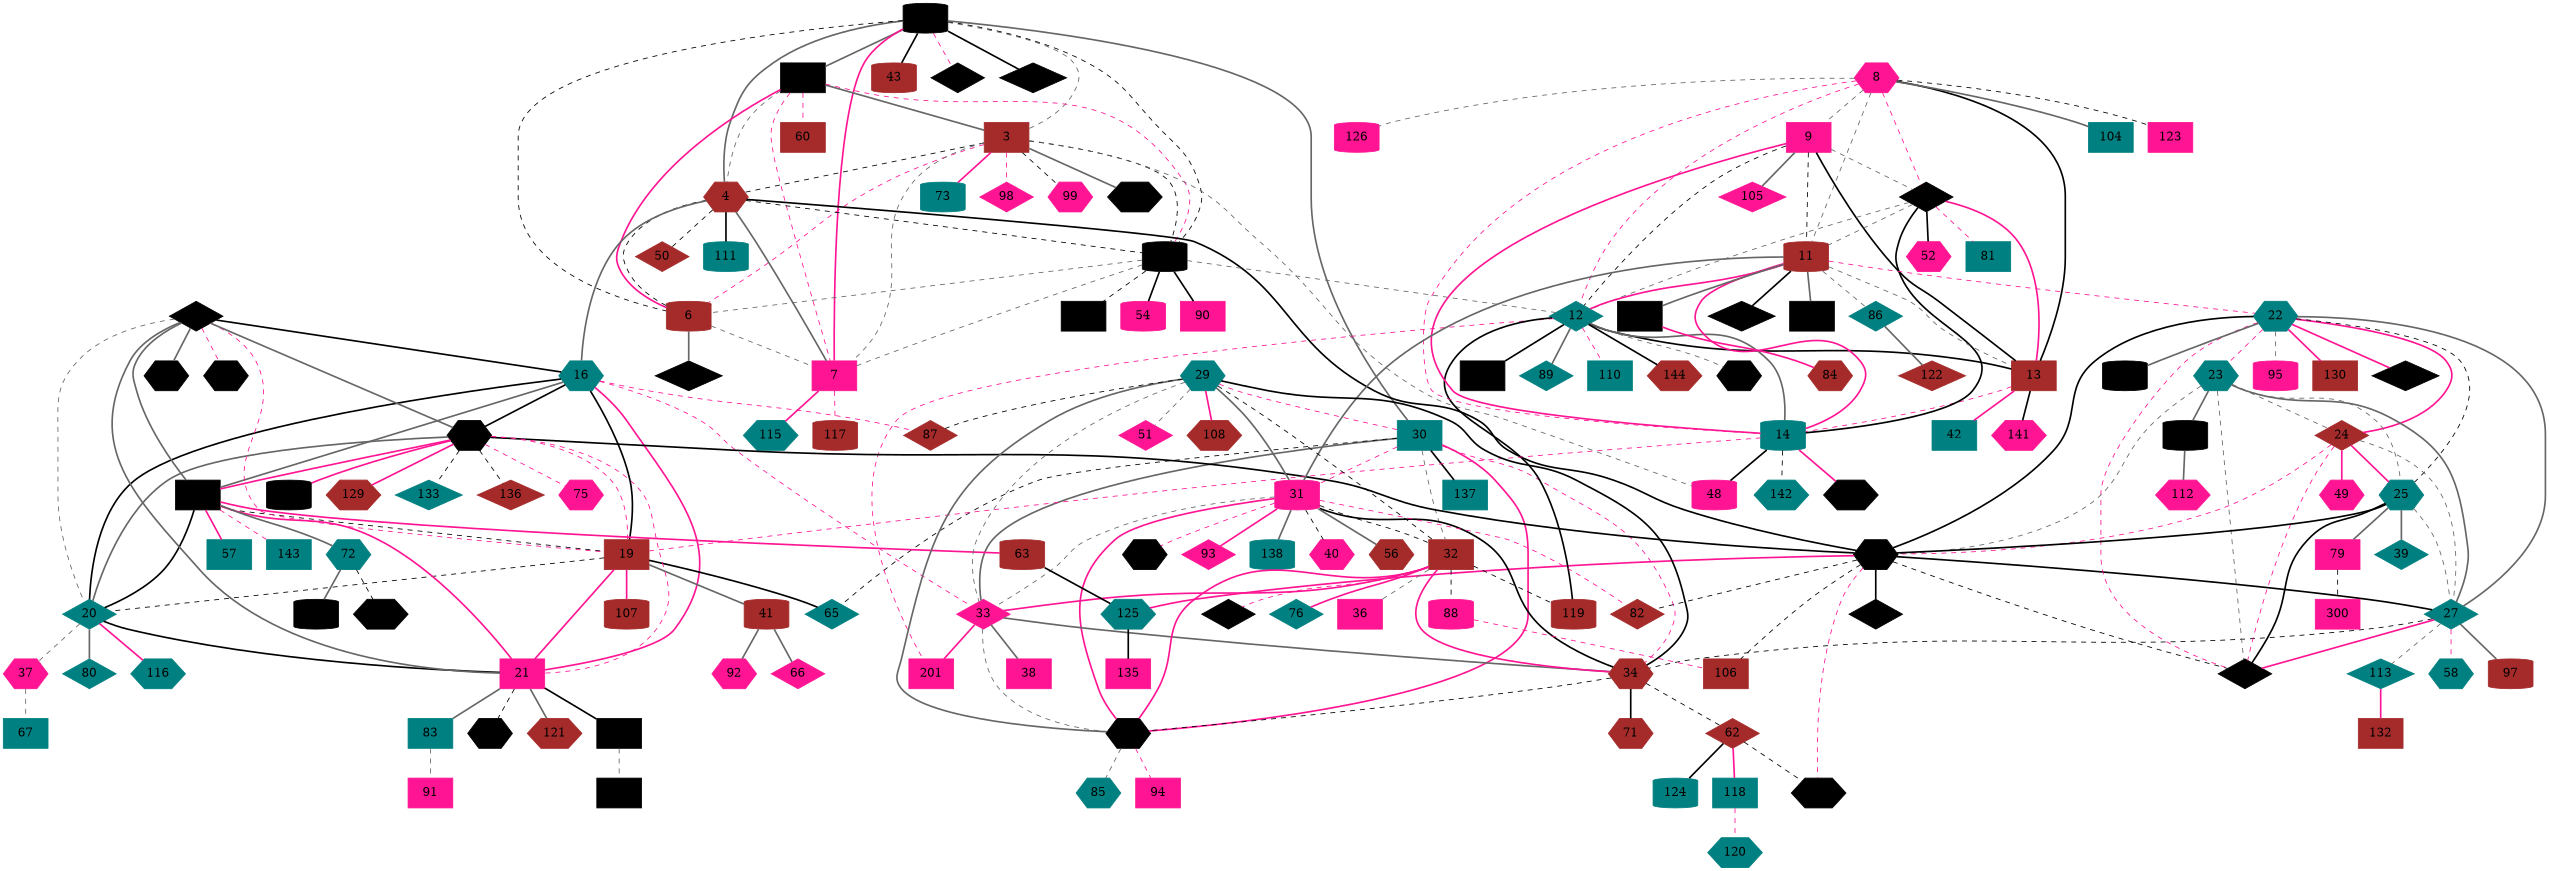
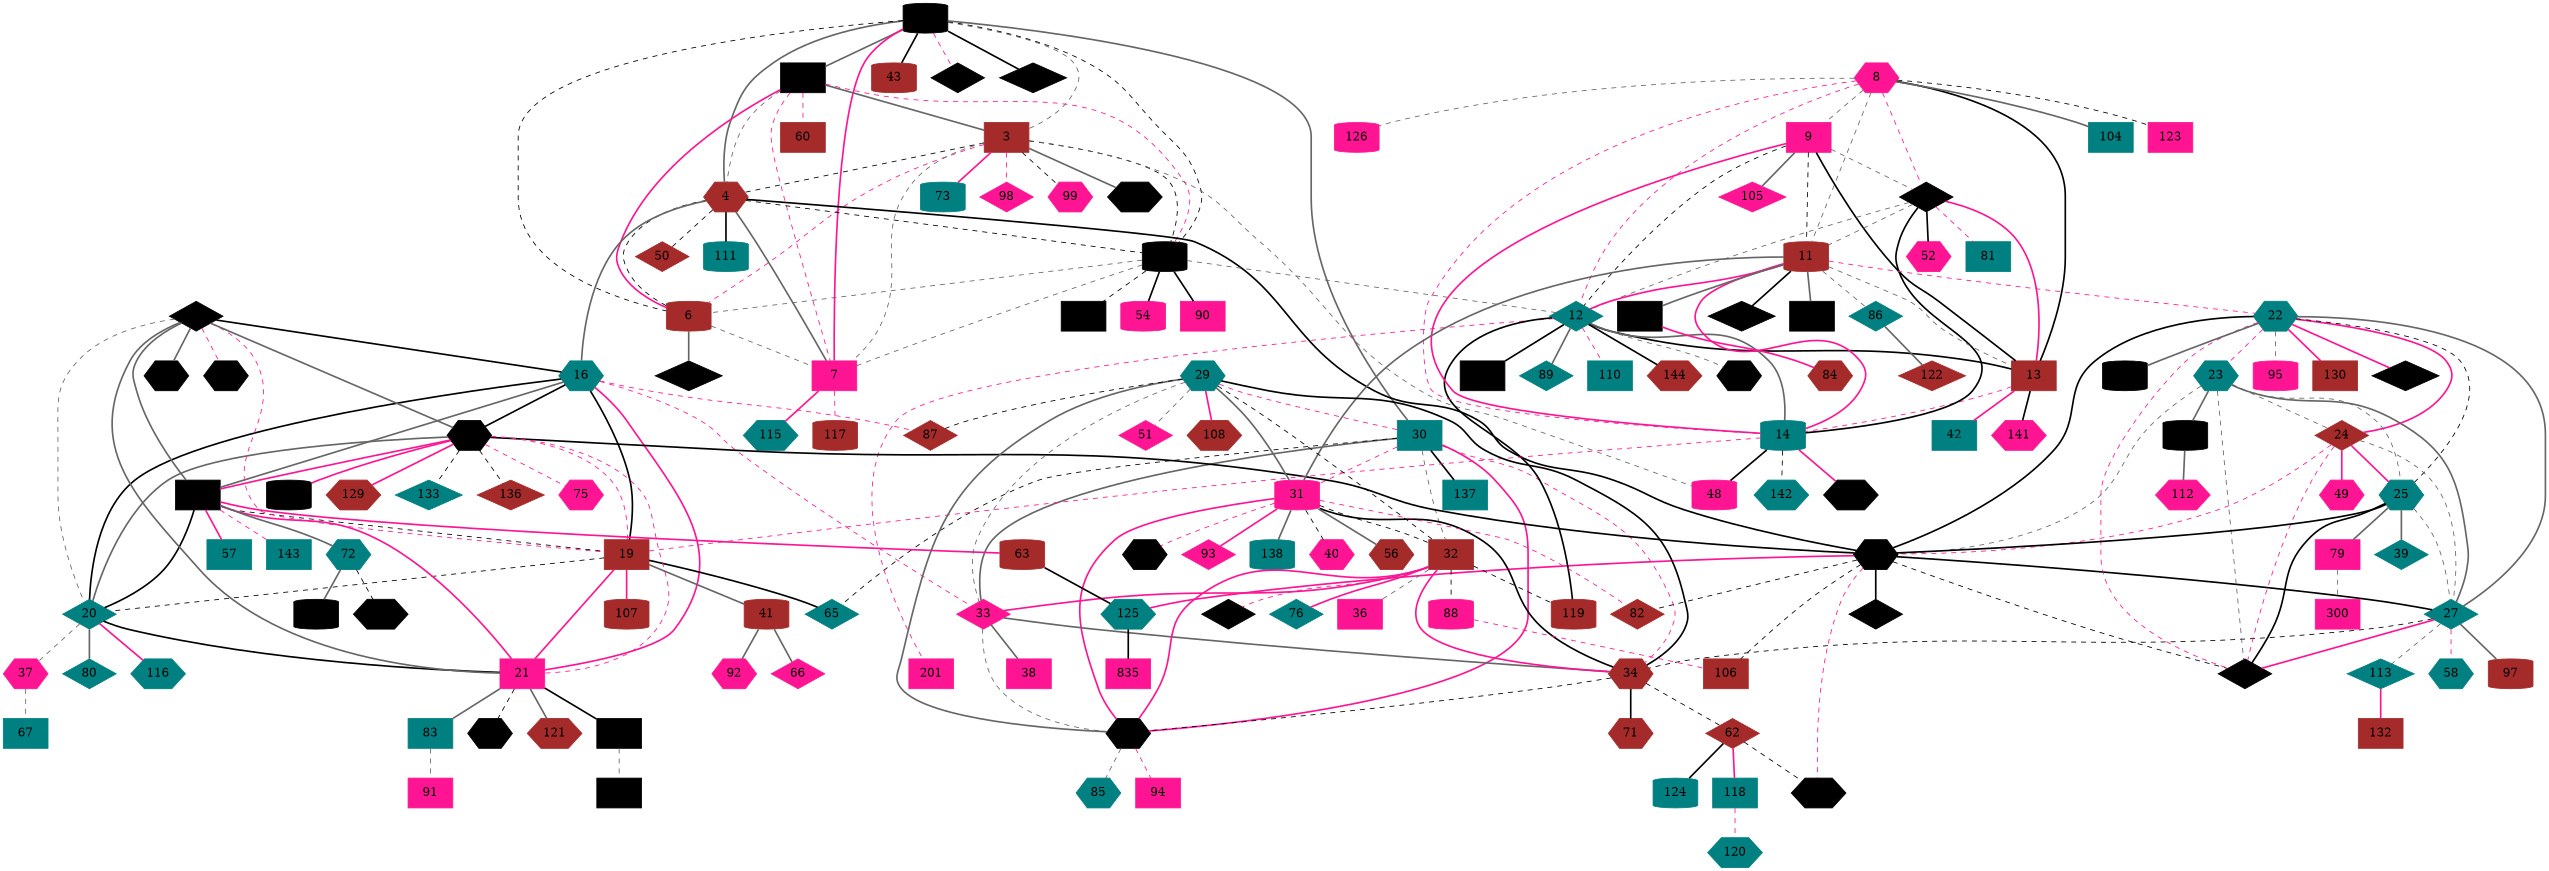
edge "31" -- "33": removed
edge "79" -- "300": color black -> gray40
edge "33" -- "201": removed
node "135": label "135" -> "835"
